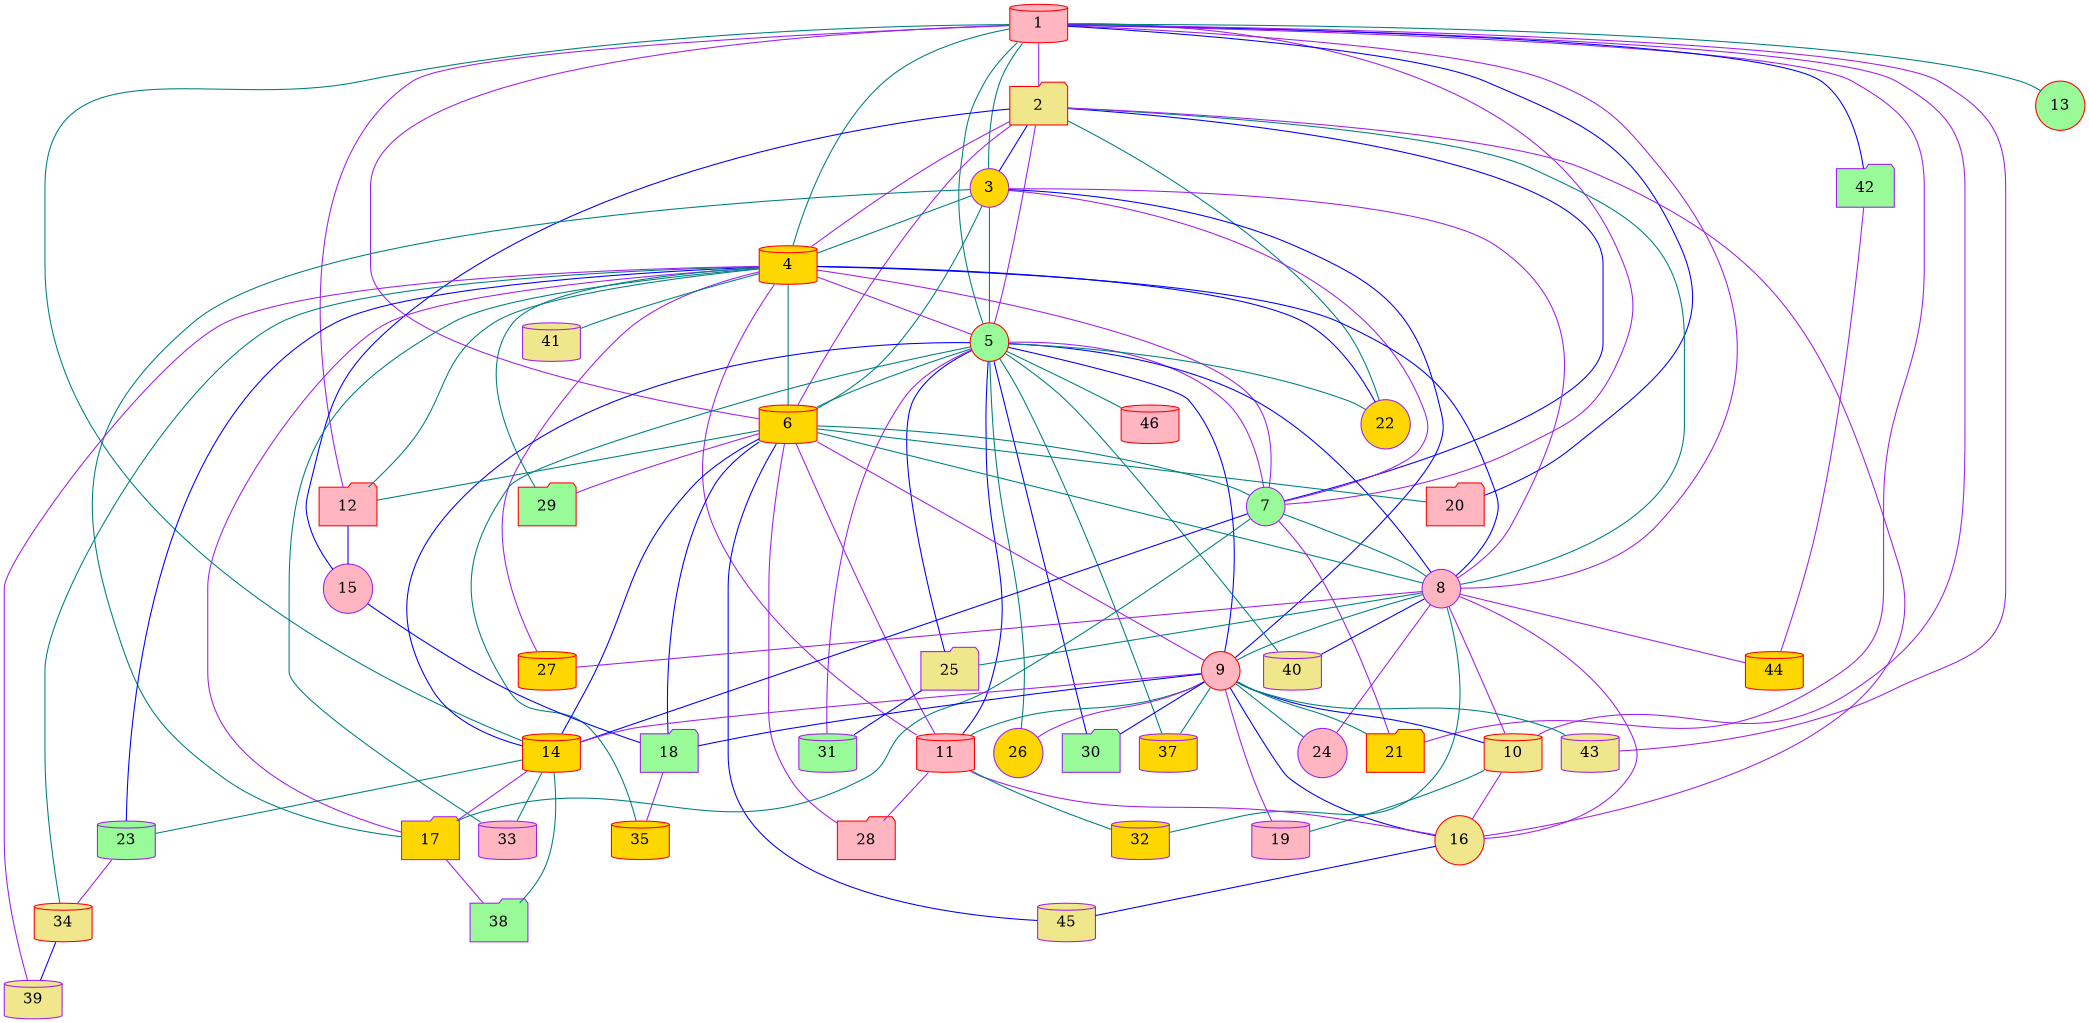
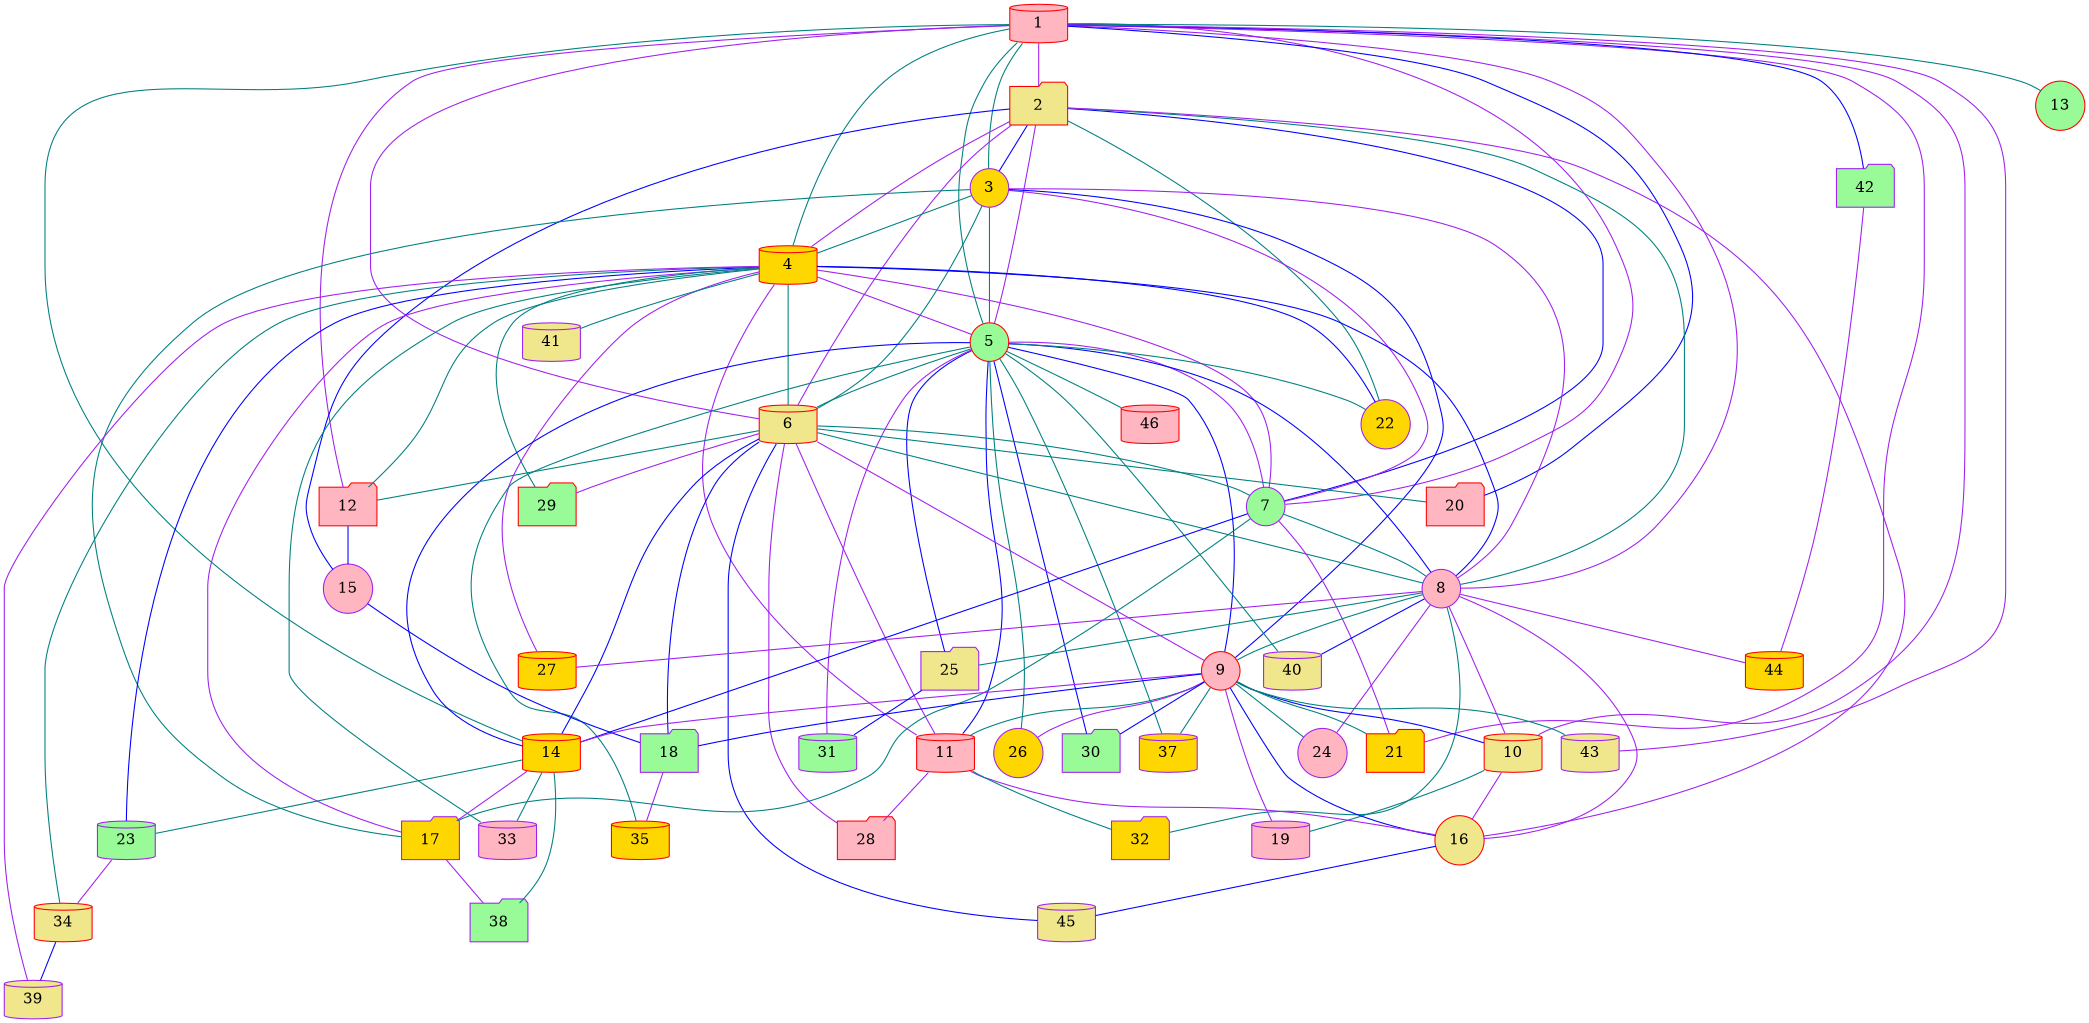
node "6": fillcolor gold -> khaki
node "32": shape cylinder -> folder
